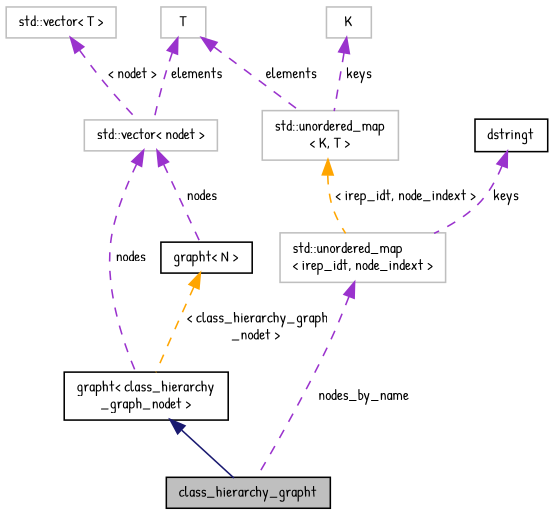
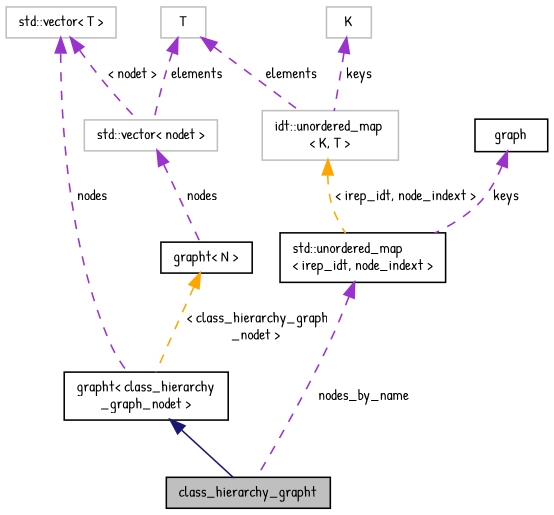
node "std::unordered_map < K, T >": label "std::unordered_map < K, T >" -> "idt::unordered_map < K, T >"
node "dstringt": label "dstringt" -> "graph"
node "std::unordered_map < irep_idt, node_indext >": color grey75 -> black
edge "grapht< class_hierarchy _graph_nodet >" -> "std::vector< nodet >": now "grapht< class_hierarchy _graph_nodet >" -> "std::vector< T >"
